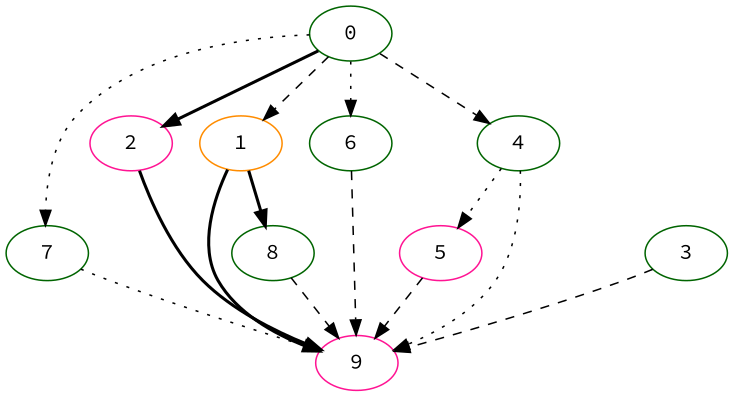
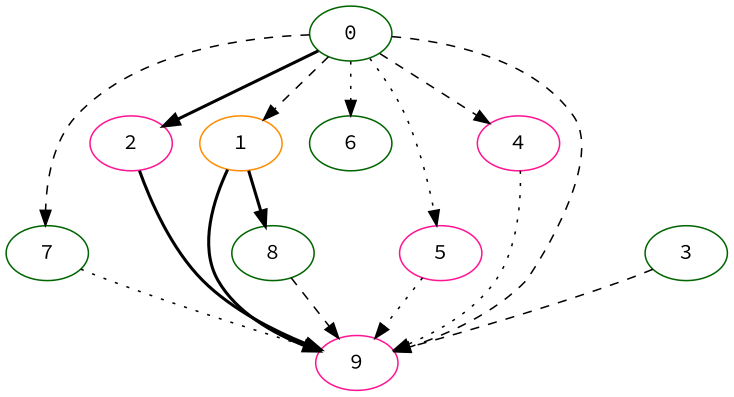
edge "0" -> "7": style dotted -> dashed
node "4": color darkgreen -> deeppink
edge "4" -> "5": now "0" -> "5"
edge "6" -> "9": now "0" -> "9"
edge "5" -> "9": style dashed -> dotted
